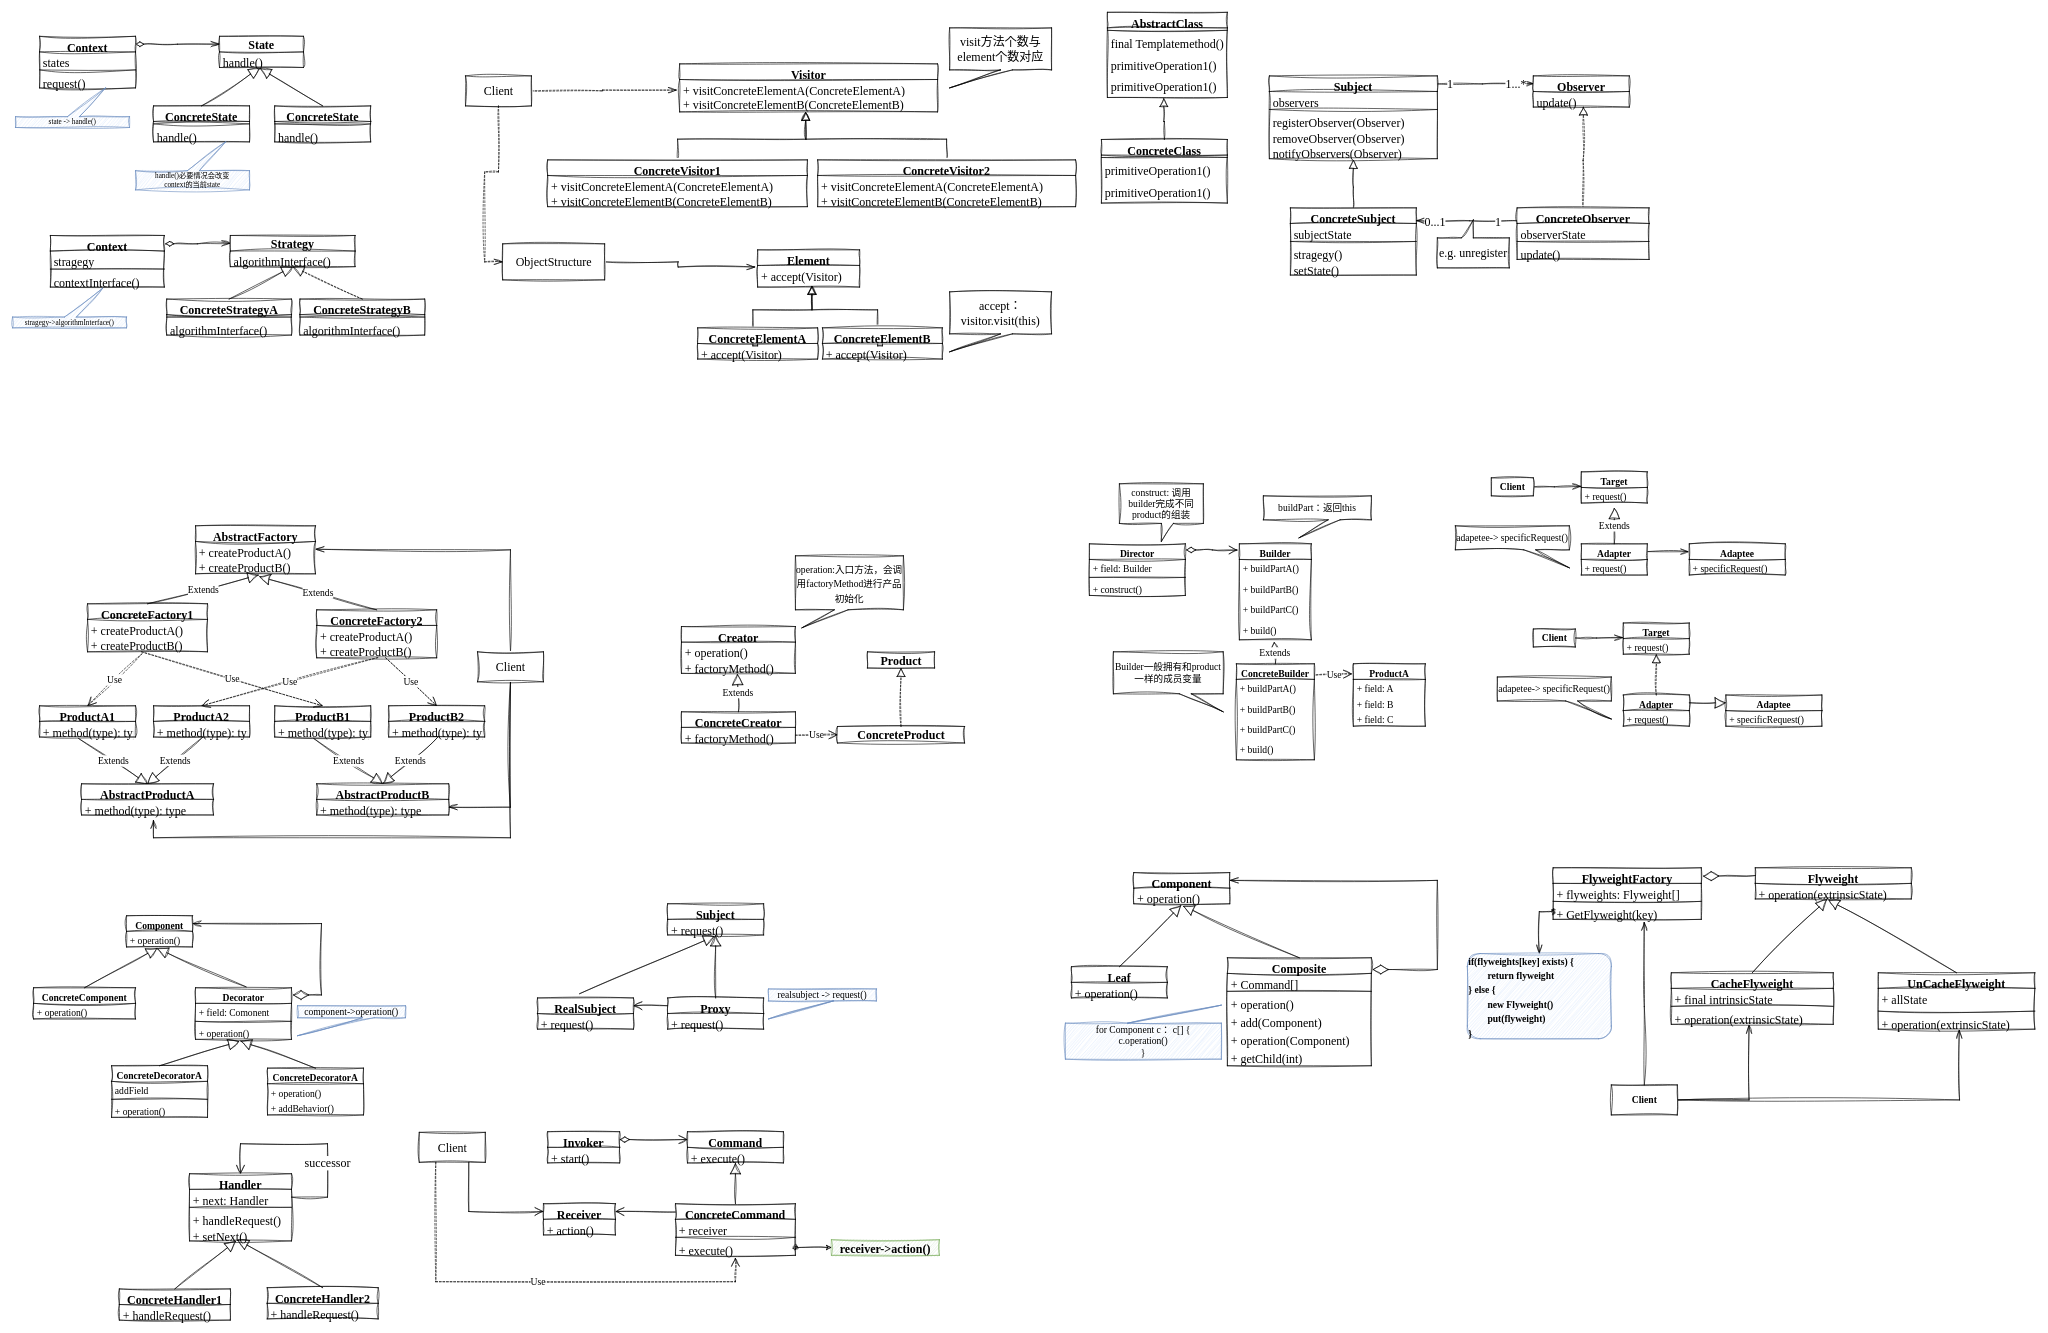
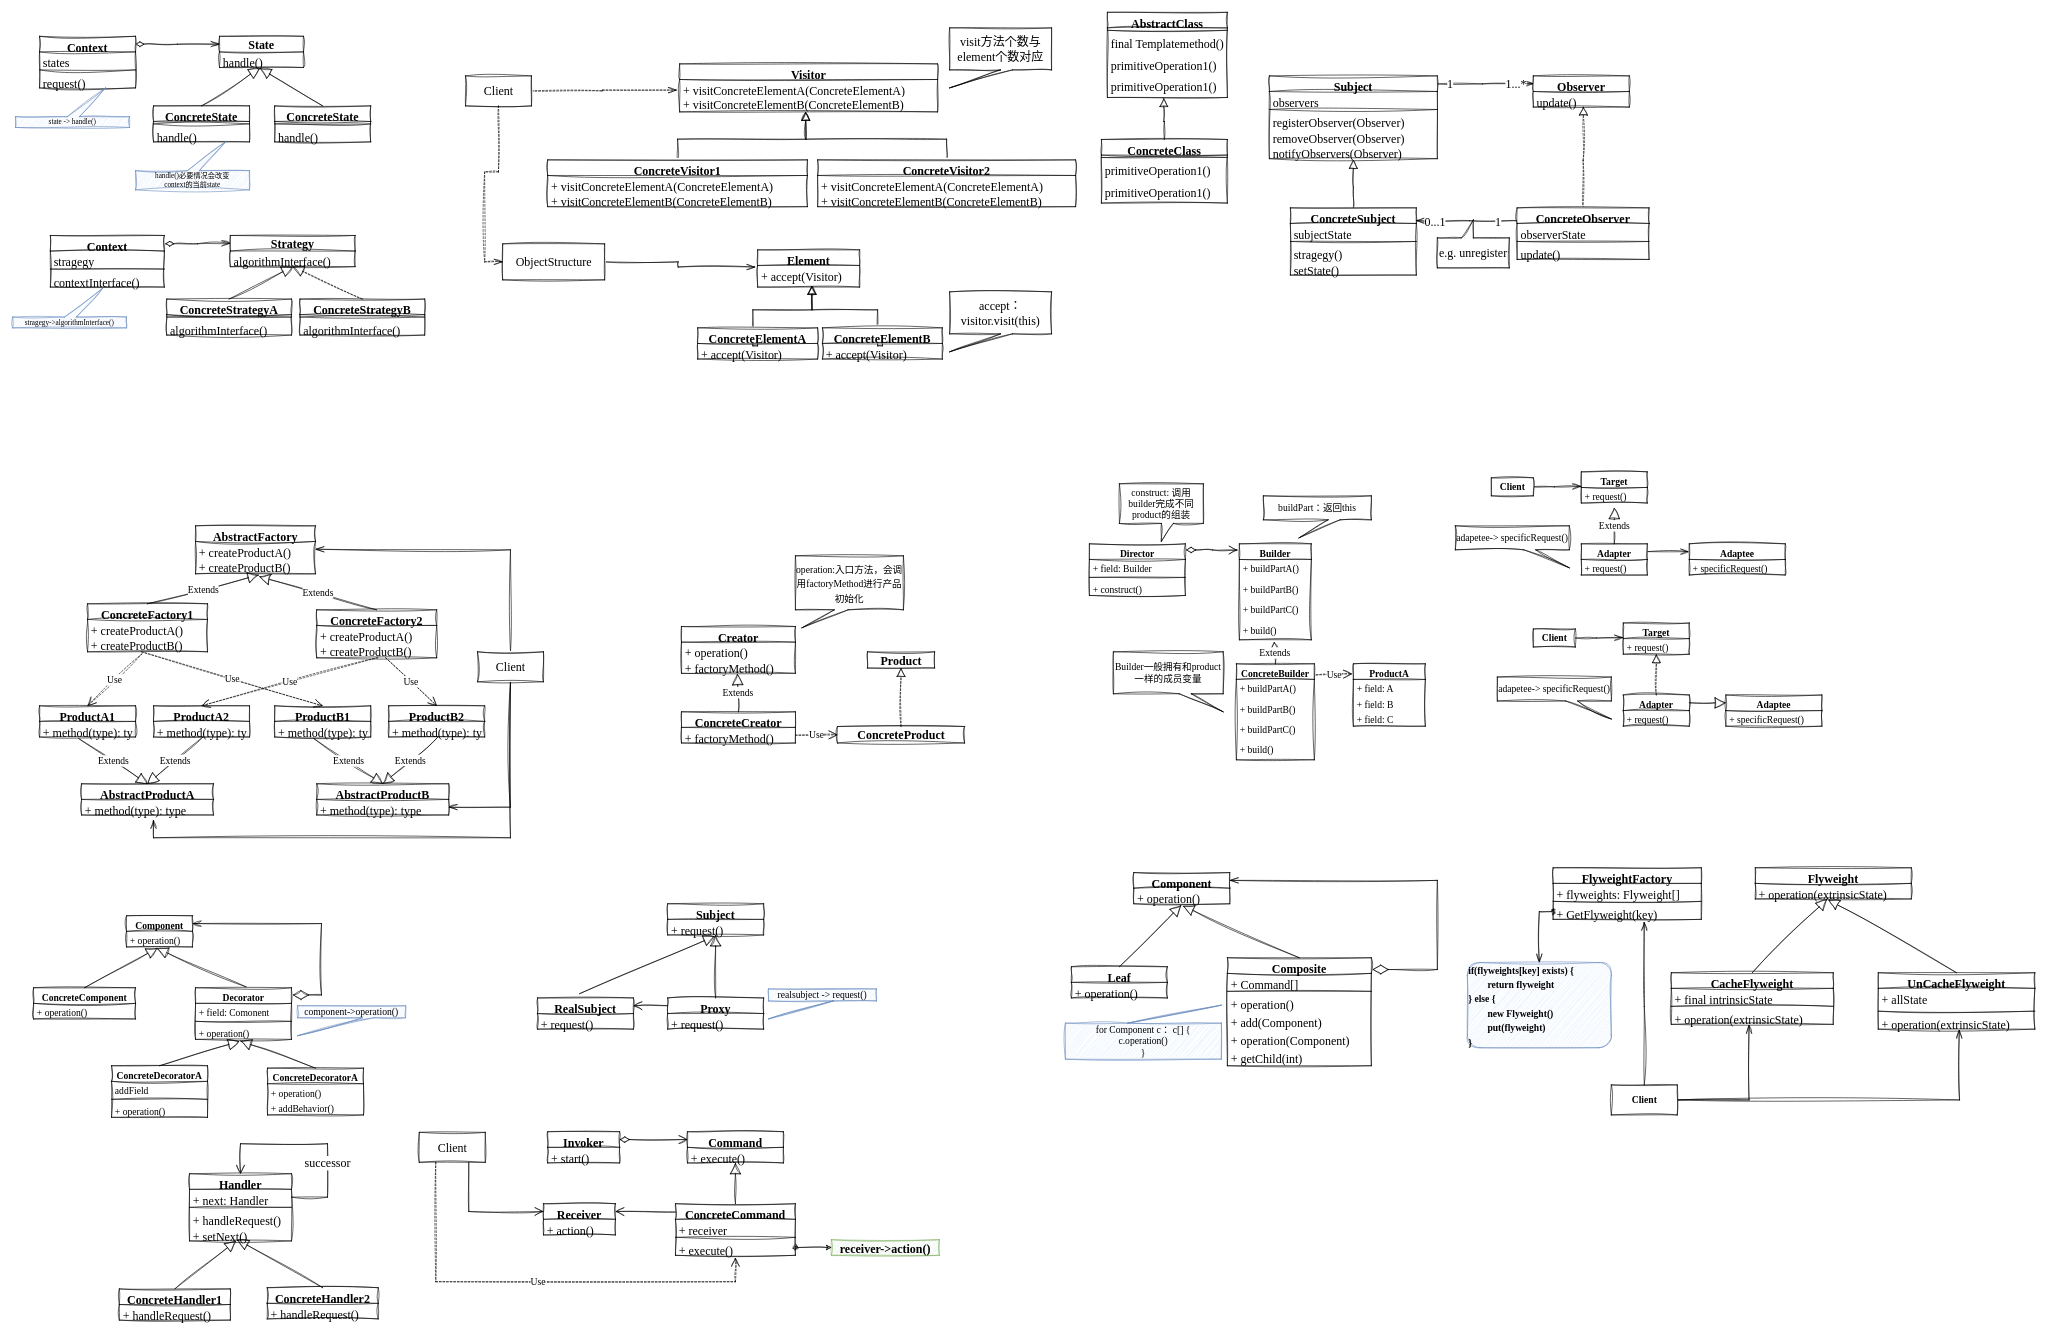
edge "Flyweight" -> "FlyweightFactory": removed
node "if(flyweights[key] exists) { return flyweight } else { new Flyweight() put(flyweight) }": moved (1539, 996) -> (1539, 1005)
